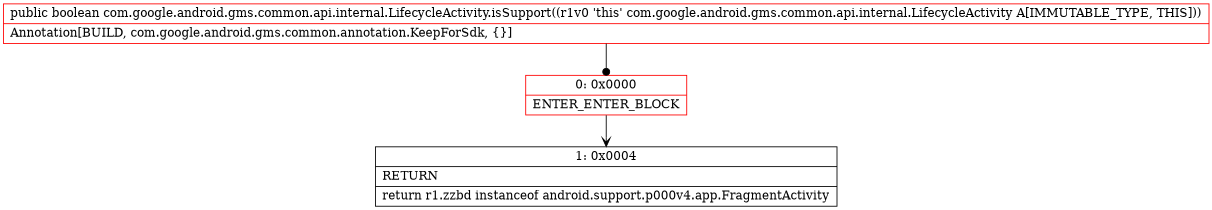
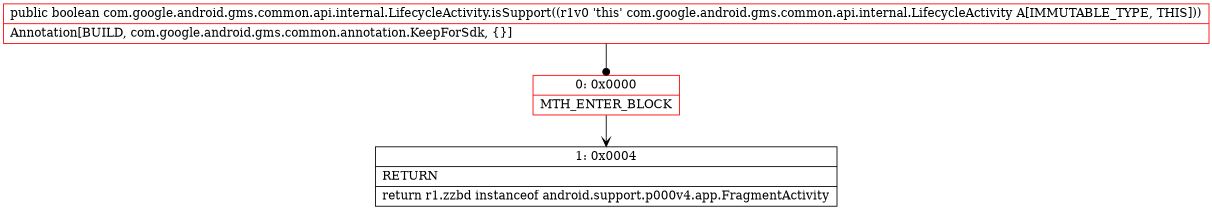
node "0: 0x0000": text "ENTER_ENTER_BLOCK" -> "MTH_ENTER_BLOCK"
